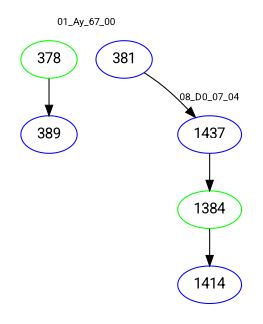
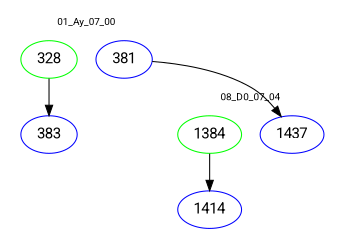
cluster "01_Ay_67_00": label "01_Ay_67_00" -> "01_Ay_07_00"
node "378": label "378" -> "328"
node "389": label "389" -> "383"
edge "1437" -> "1384": removed
